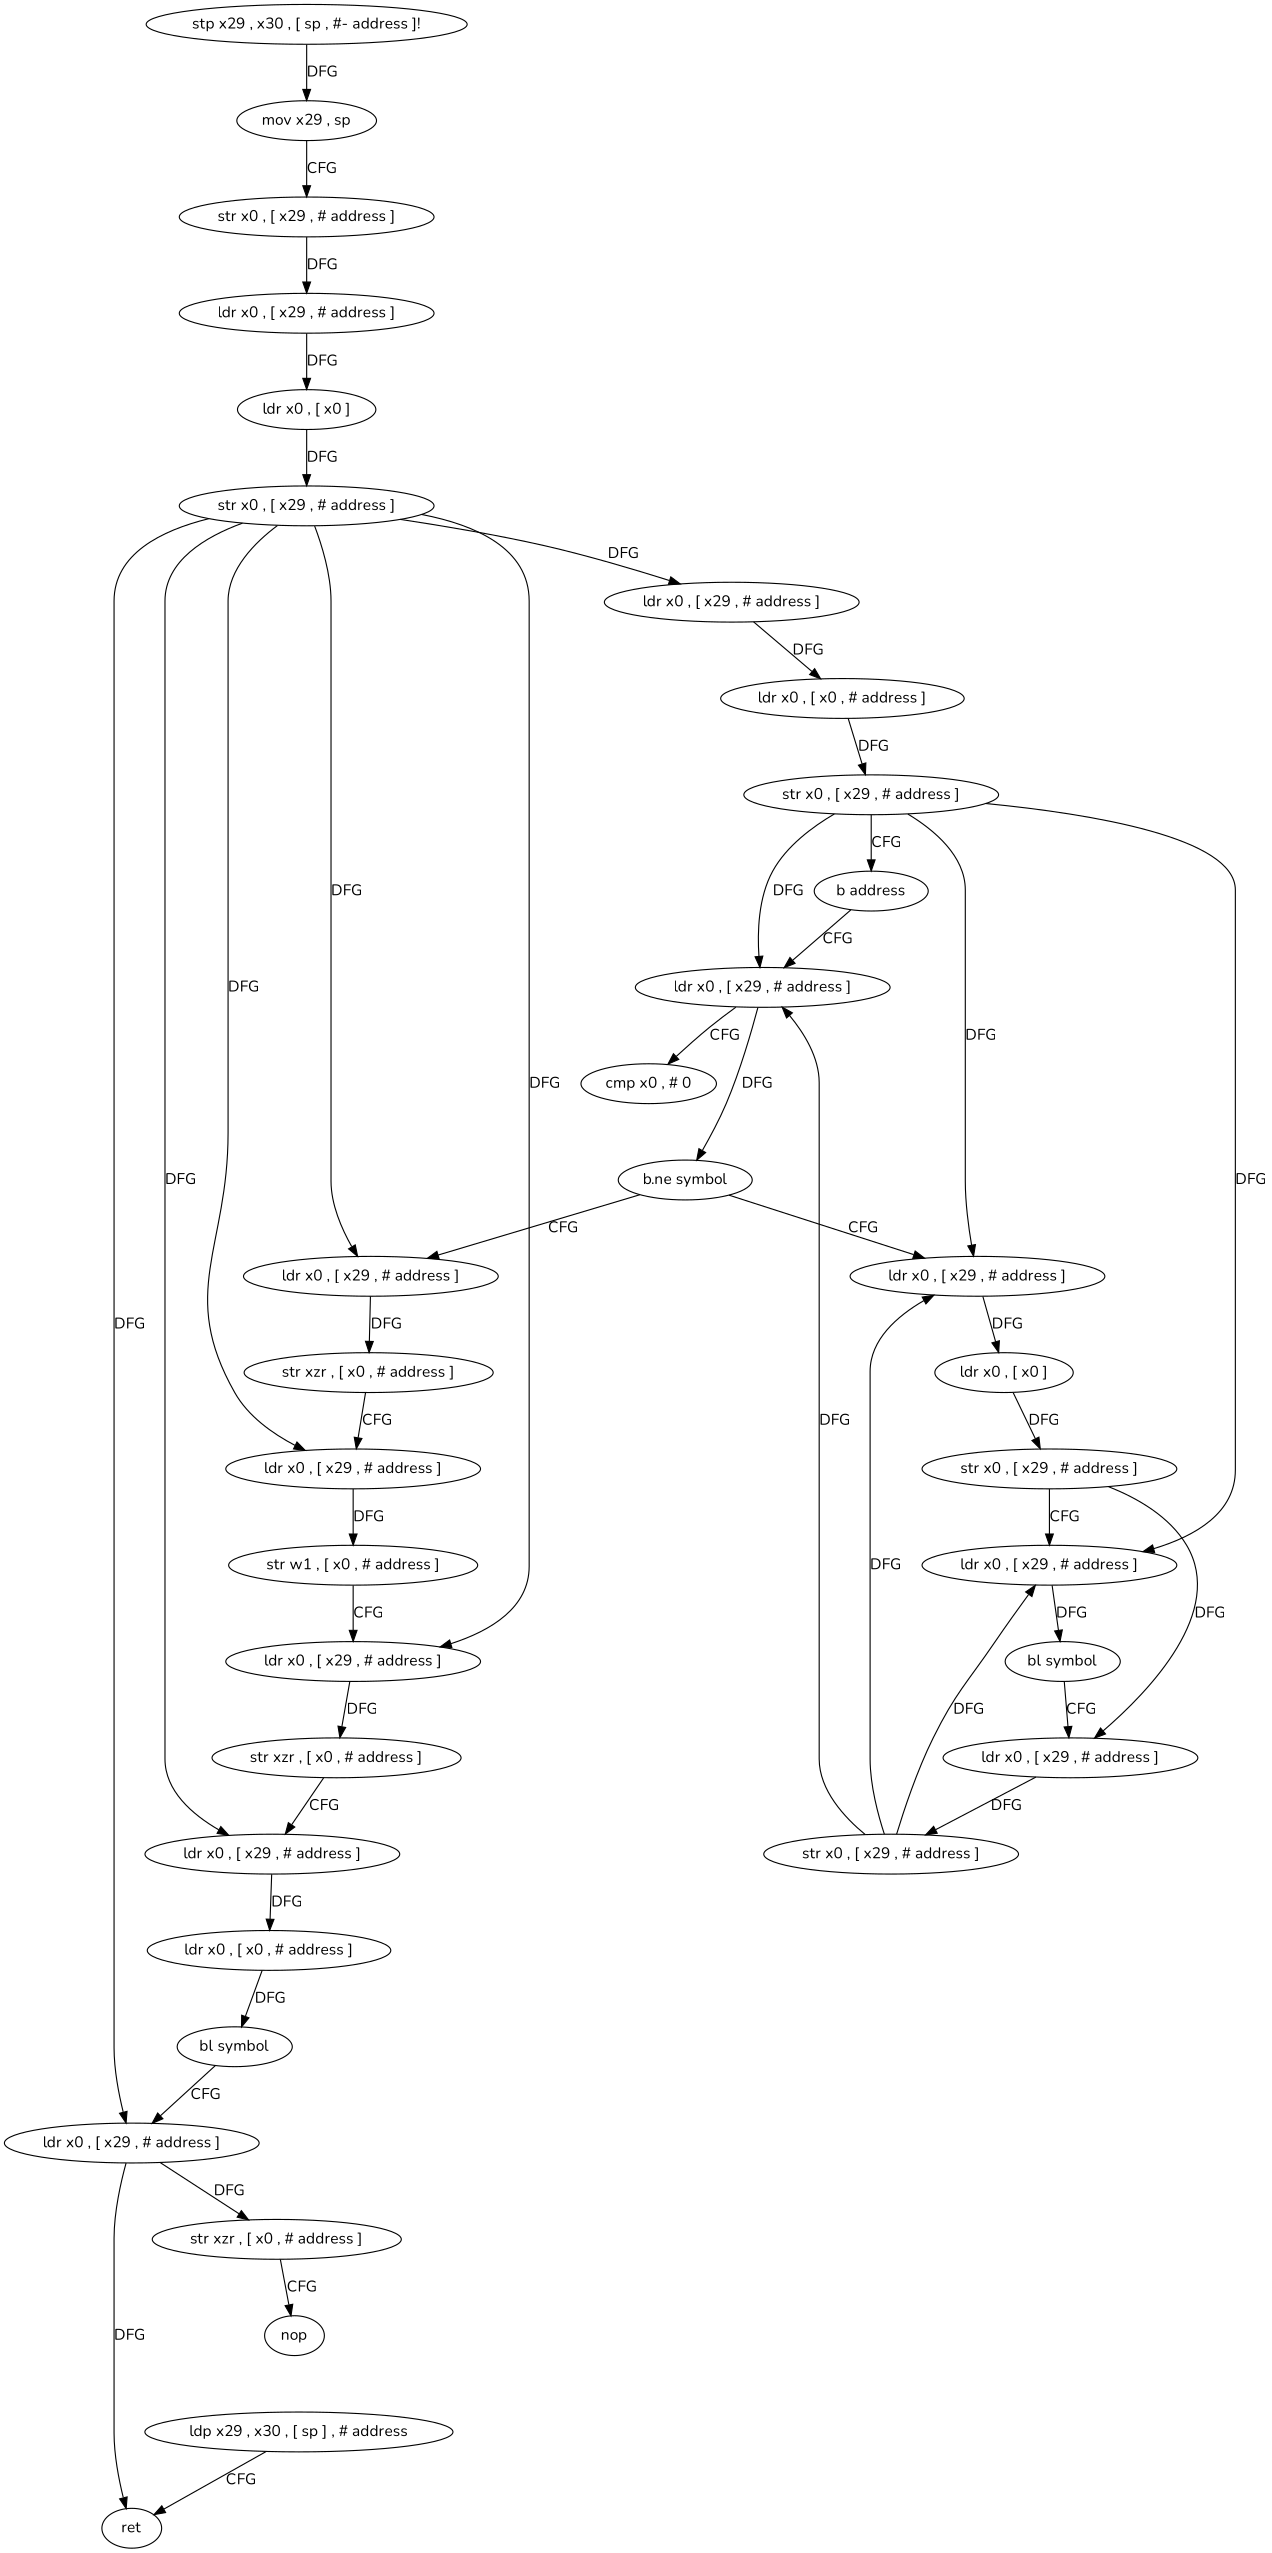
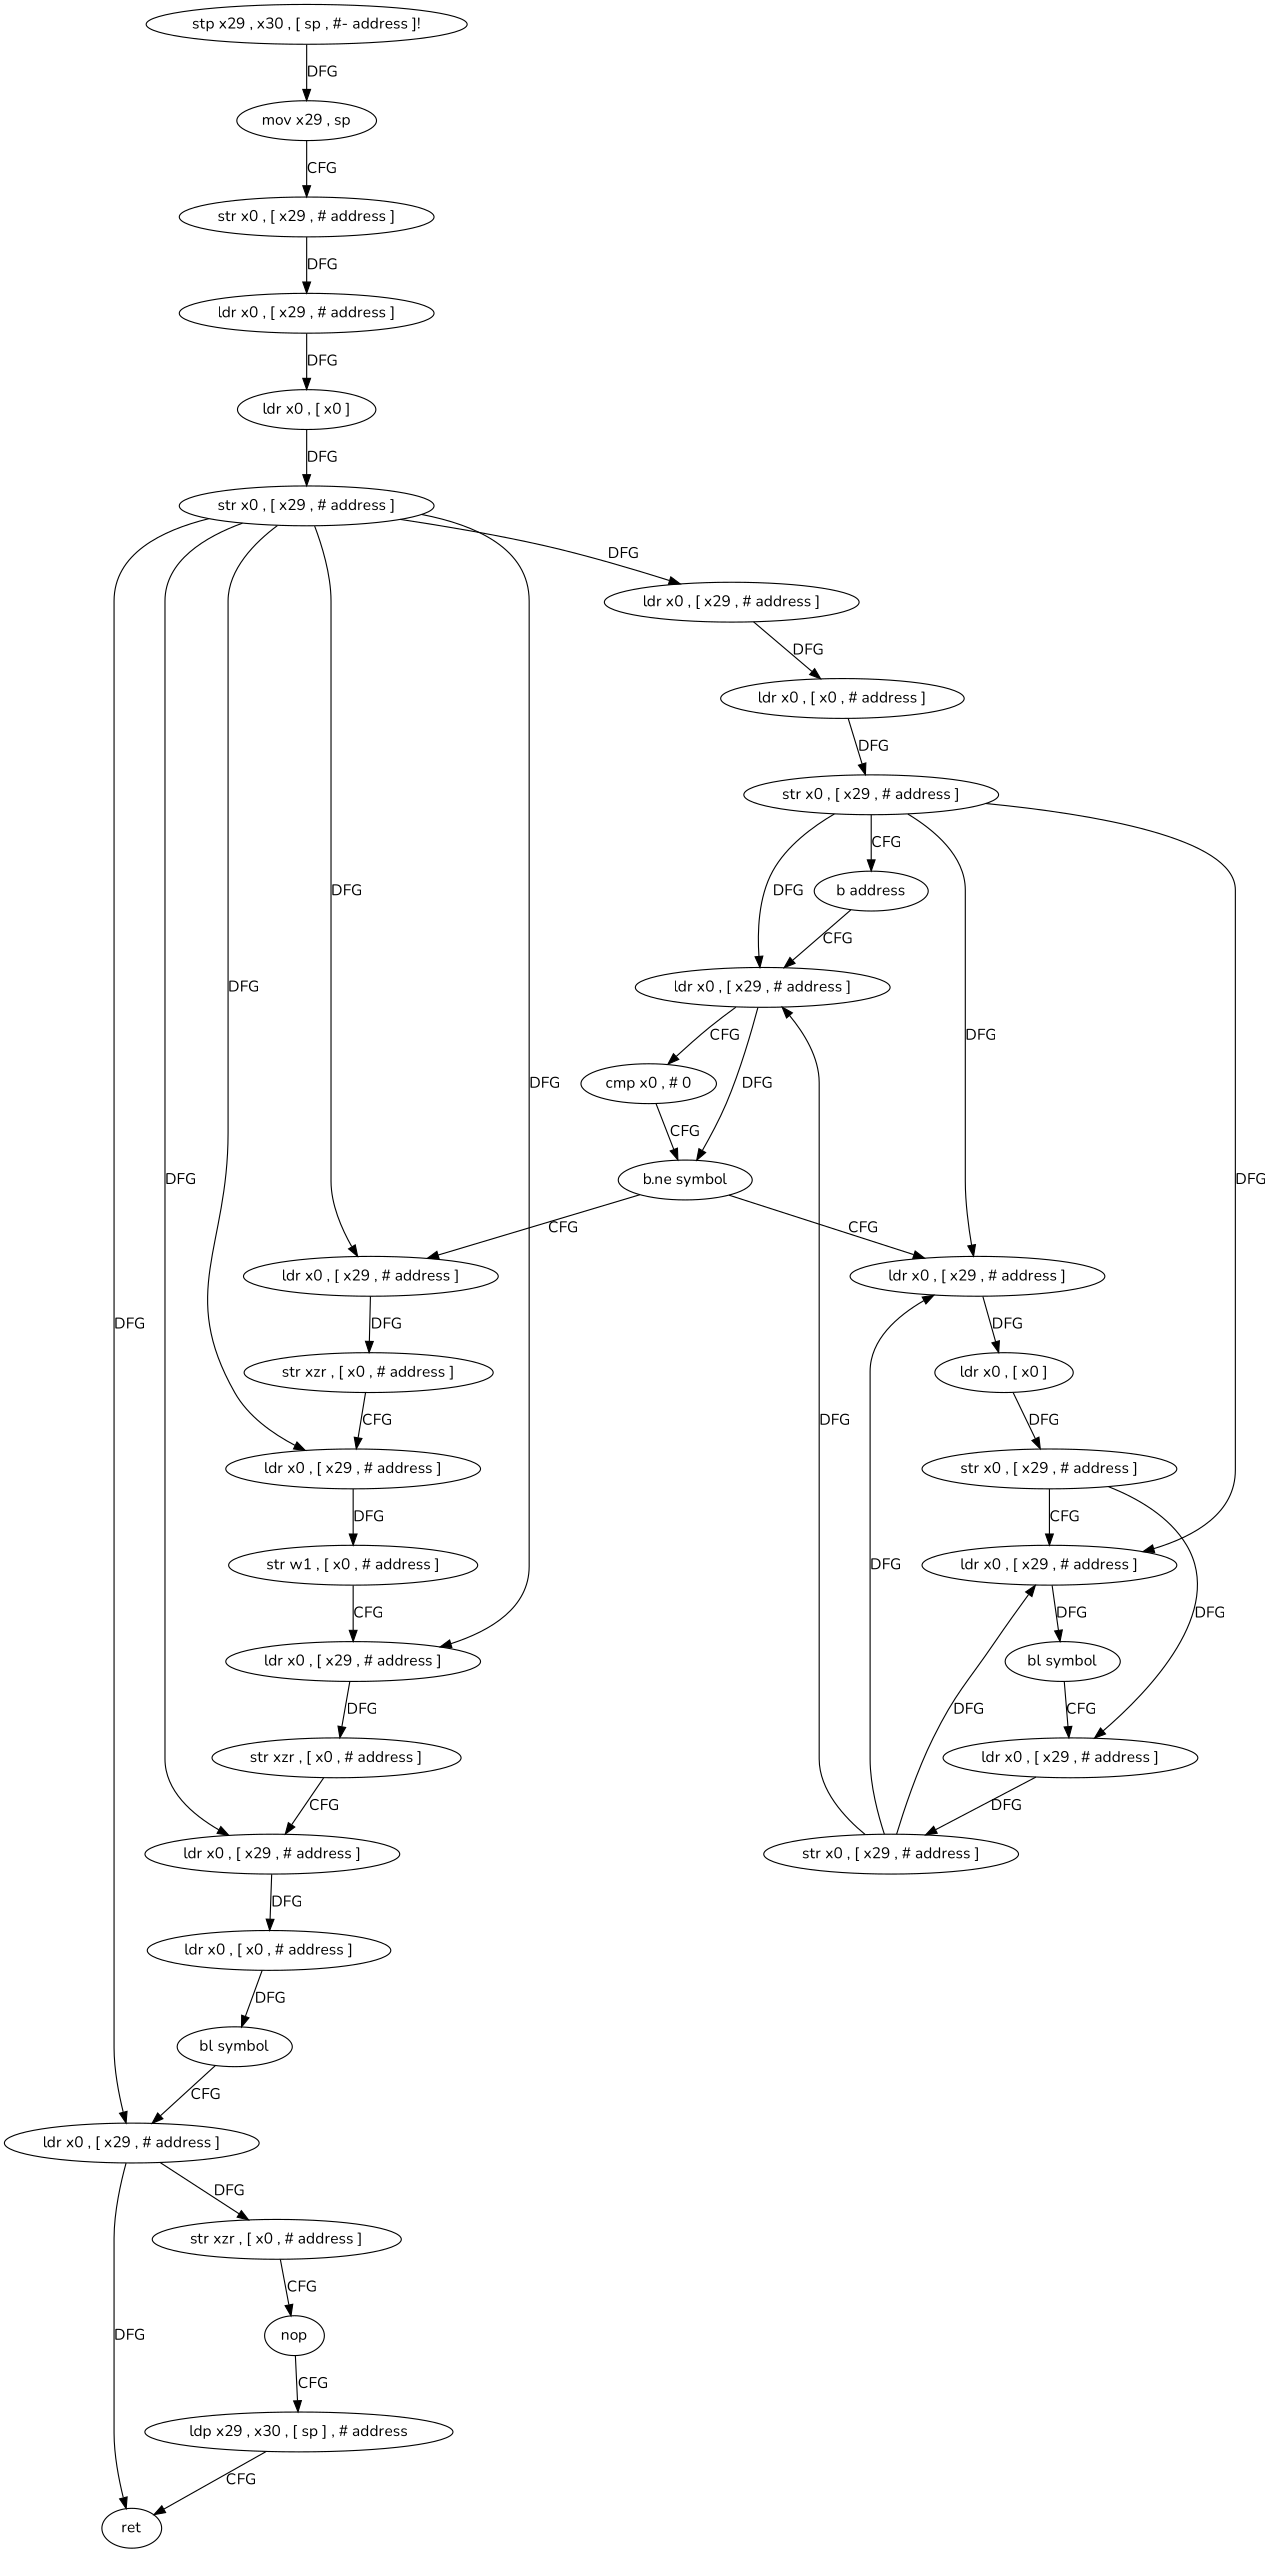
edge "cmp x0 , # 0" -> "b.ne symbol": added, label "CFG"
edge "nop" -> "ldp x29 , x30 , [ sp ] , # address": added, label "CFG"
